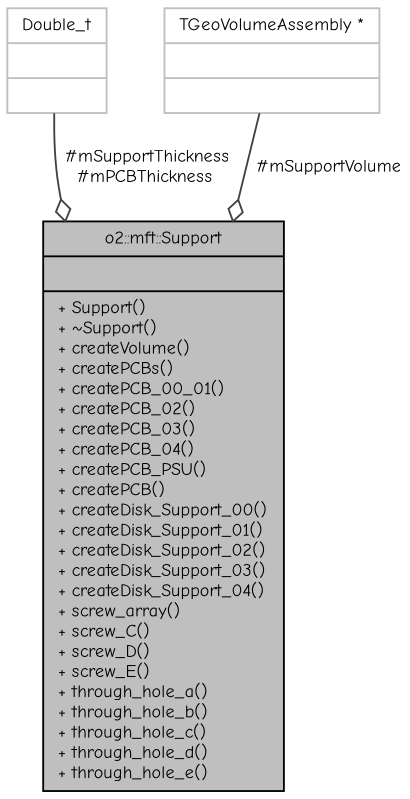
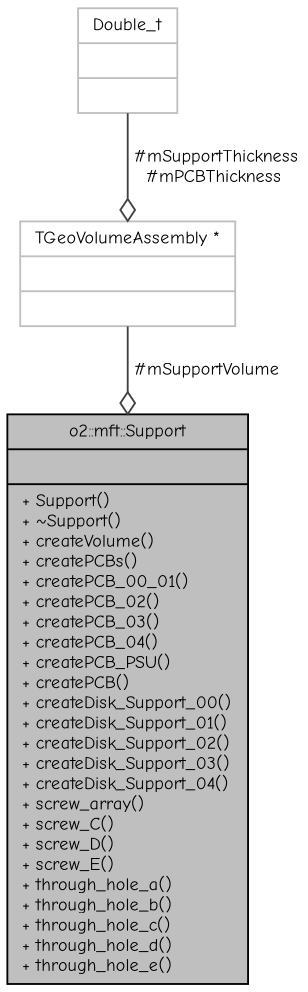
edge "Double_t" -> "o2::mft::Support": now "Double_t" -> "TGeoVolumeAssembly *"
